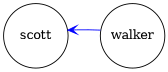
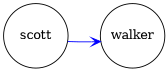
edge "walker" -> "scott": reversed
